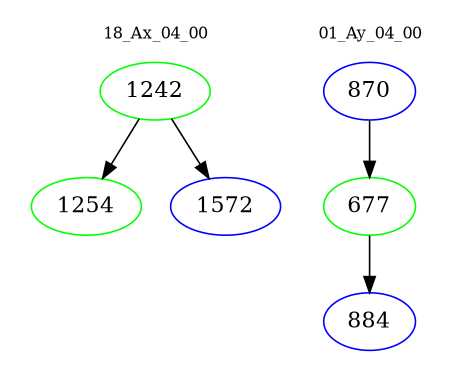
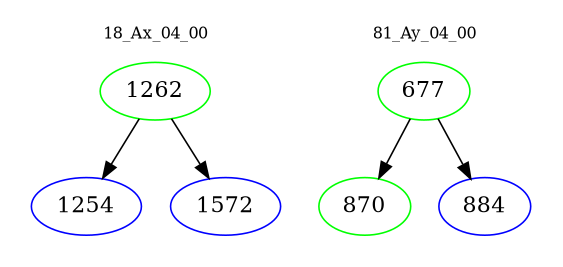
cluster "01_Ay_04_00": label "01_Ay_04_00" -> "81_Ay_04_00"
node "1242": label "1242" -> "1262"
node "870": color blue -> green
edge "870" -> "677": reversed
node "1254": color green -> blue
